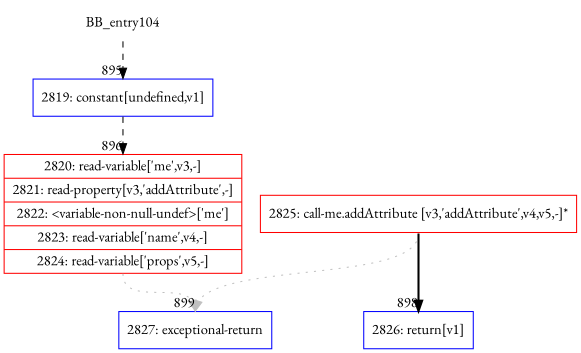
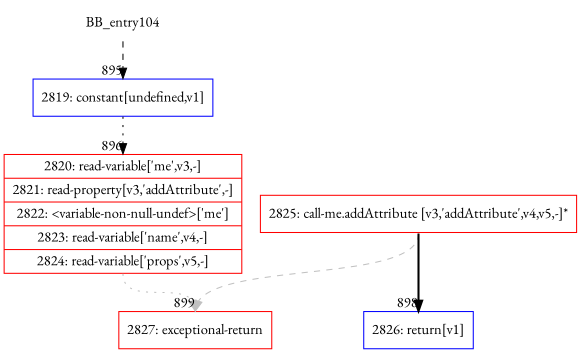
edge "2819: constant[undefined,v1]" -> "2820: read-variable['me',v3,-]": style dashed -> dotted
edge "2825: call-me.addAttribute [v3,'addAttribute',v4,v5,-]*" -> "2827: exceptional-return": style dotted -> dashed
node "2827: exceptional-return": color blue -> red
